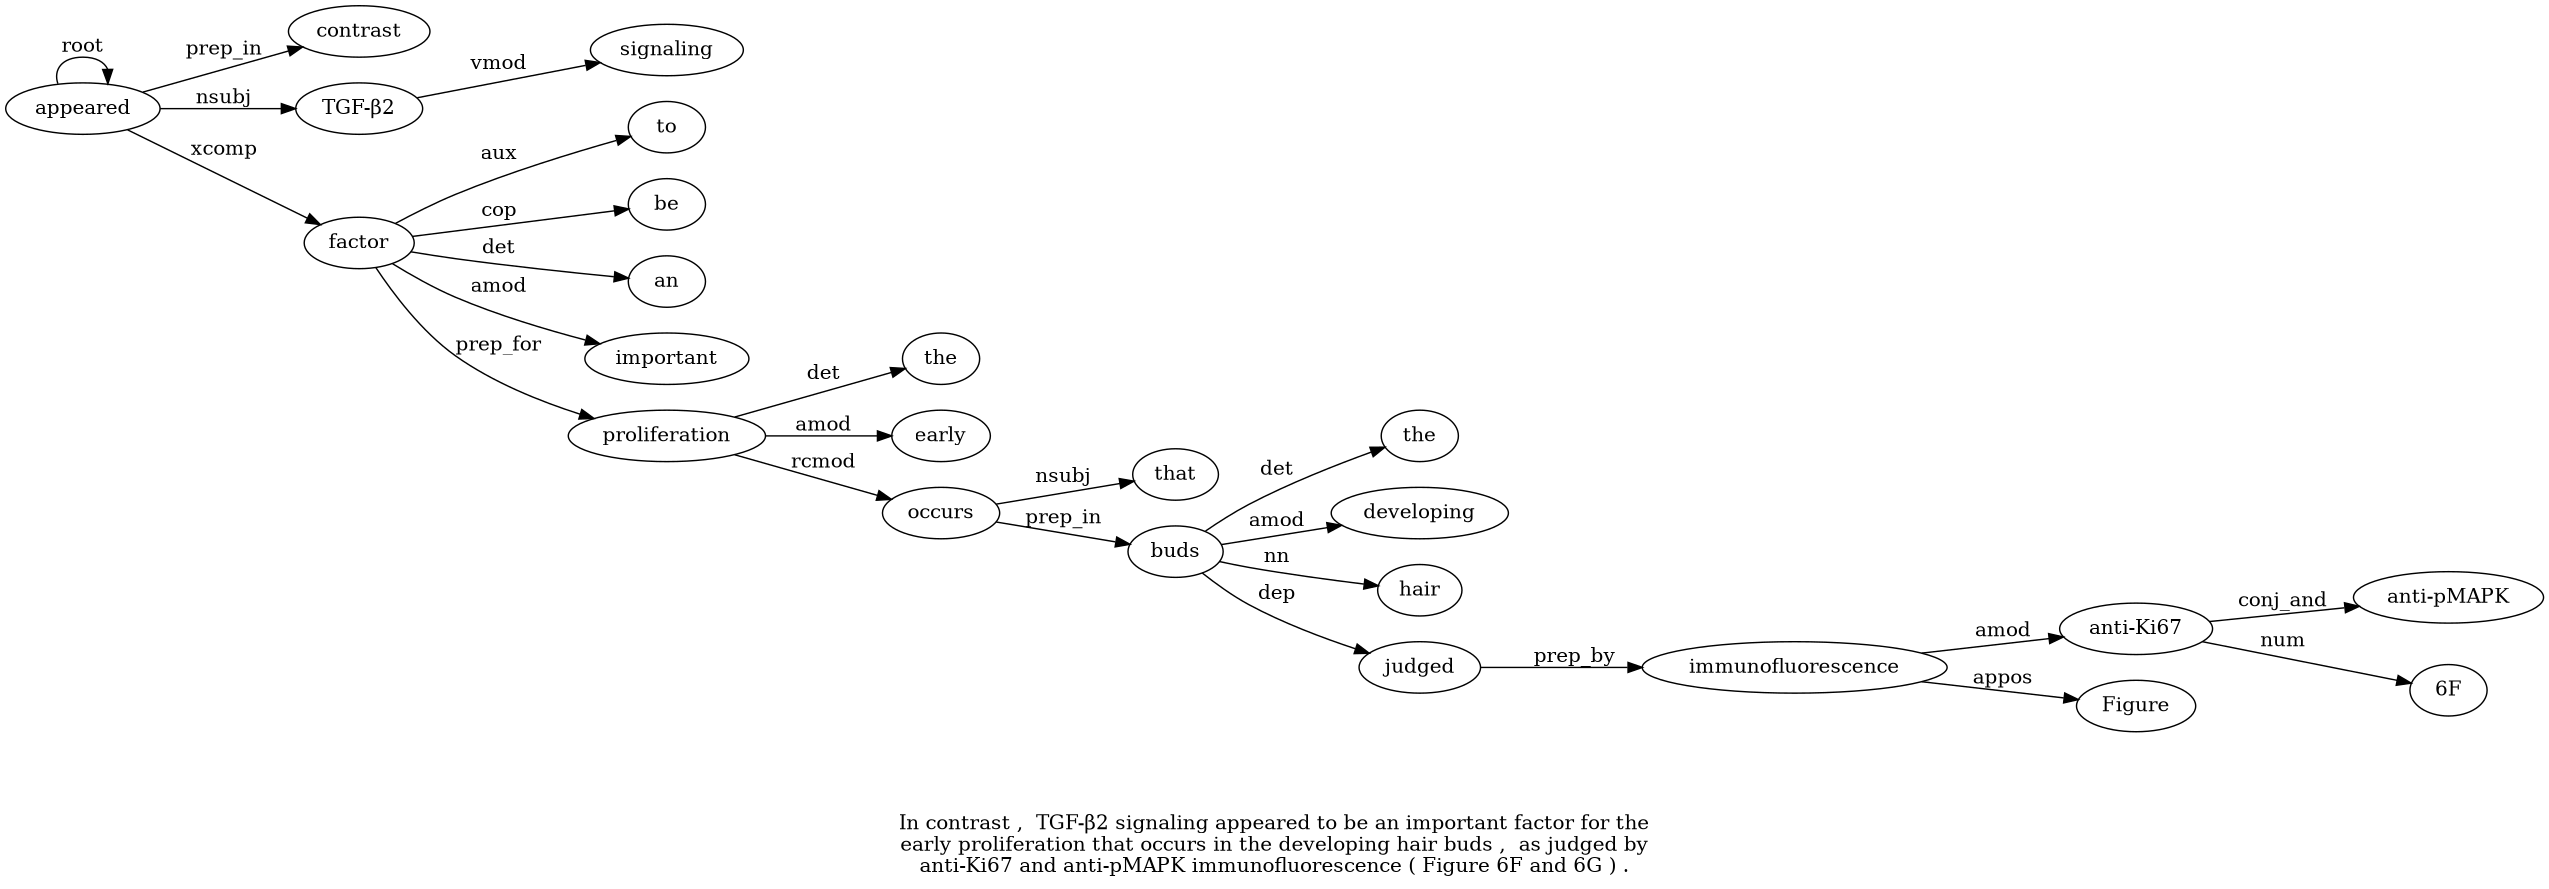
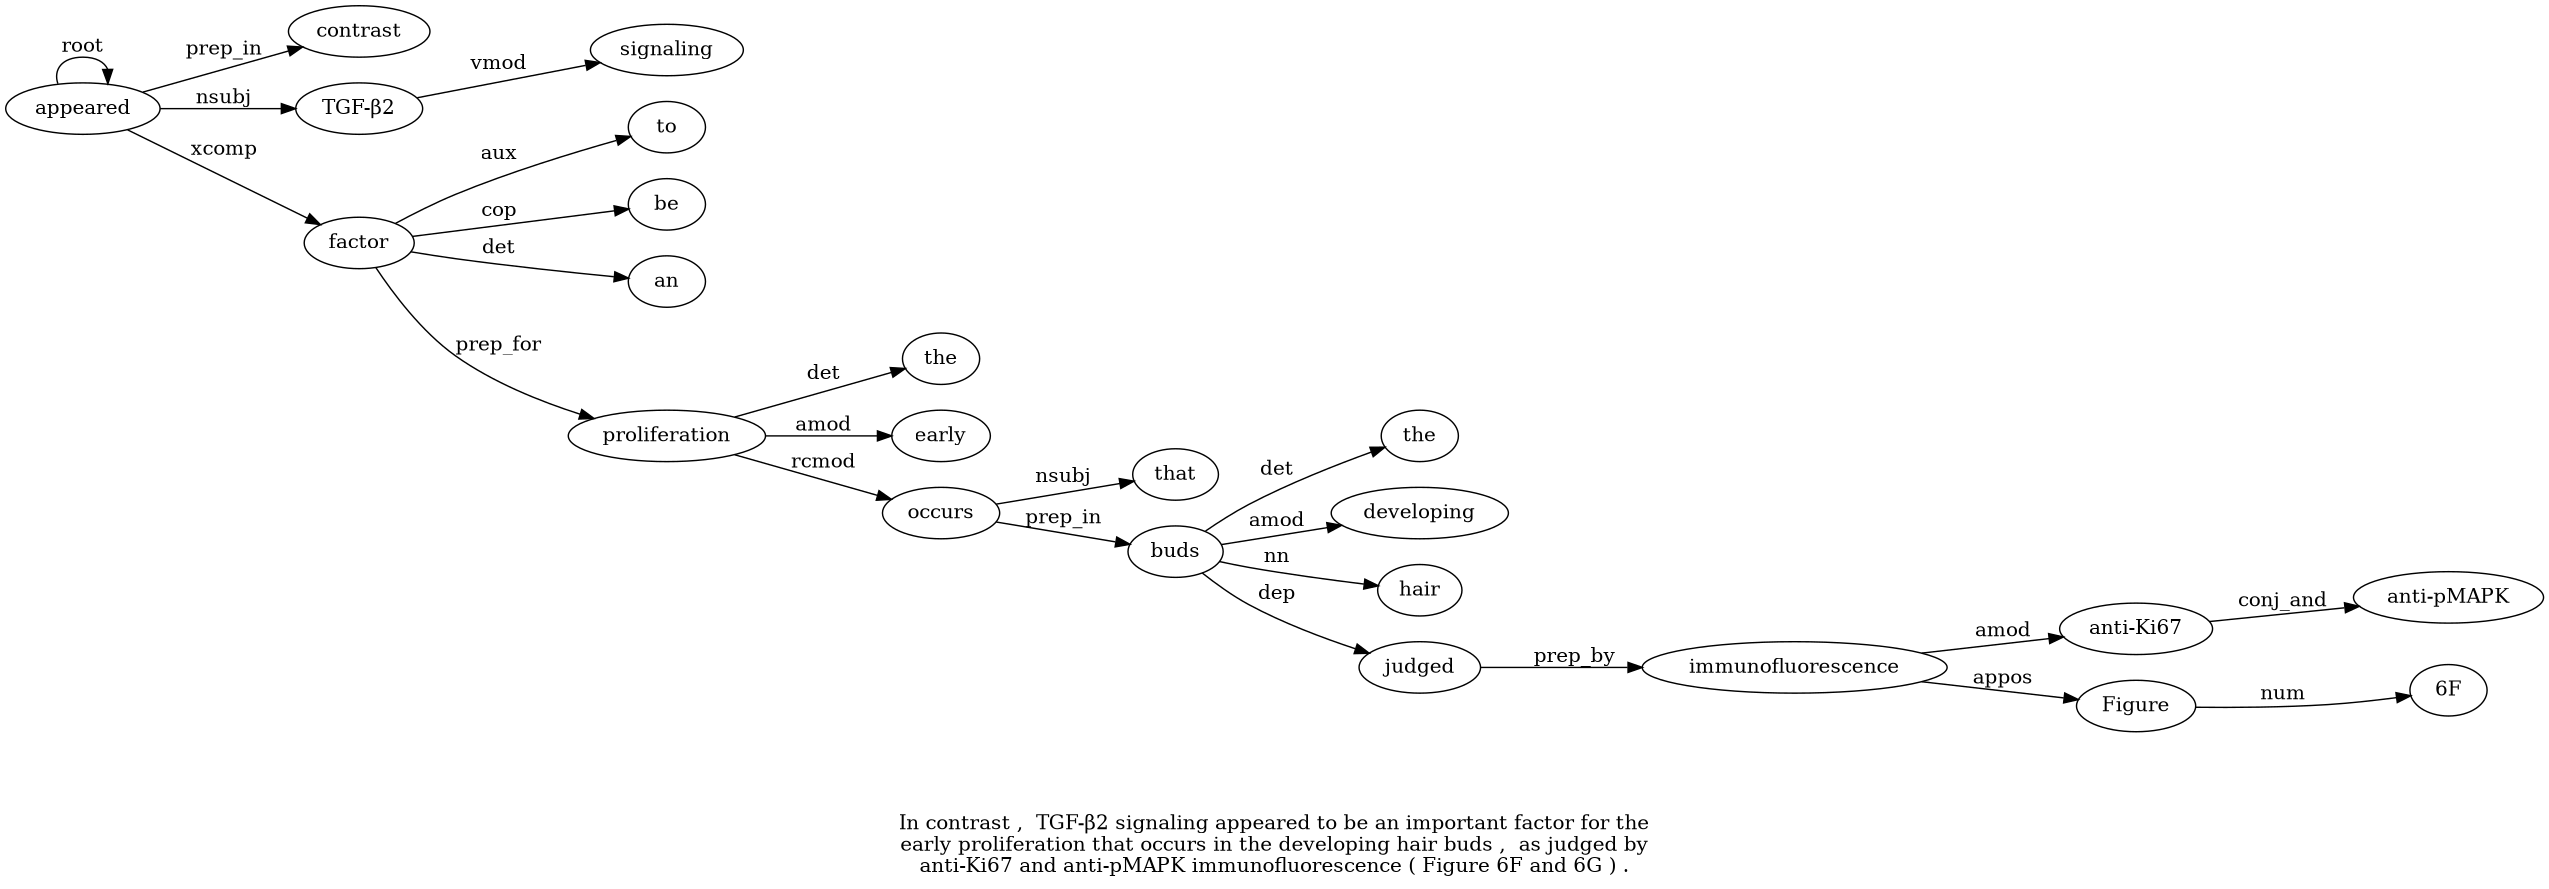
node "important": removed
edge "anti-Ki67" -> "6F": now "Figure" -> "6F"
